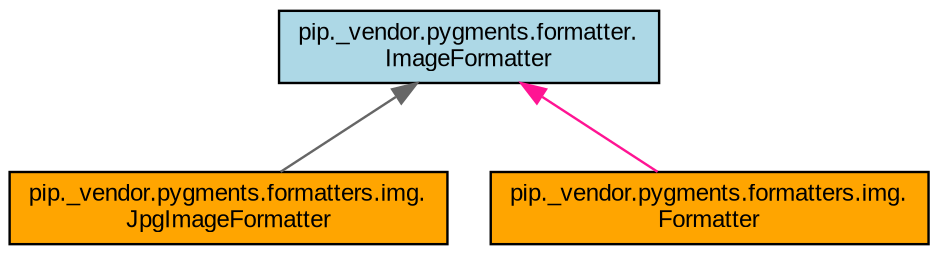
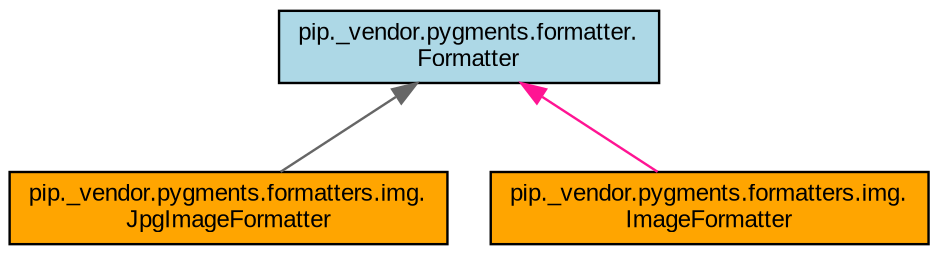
node "pip._vendor.pygments.formatter. ImageFormatter": label "pip._vendor.pygments.formatter. ImageFormatter" -> "pip._vendor.pygments.formatter. Formatter"
node "pip._vendor.pygments.formatters.img. Formatter": label "pip._vendor.pygments.formatters.img. Formatter" -> "pip._vendor.pygments.formatters.img. ImageFormatter"
